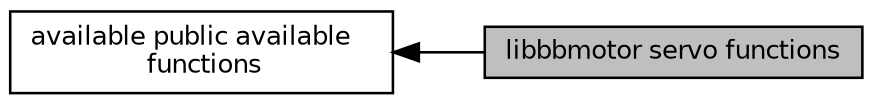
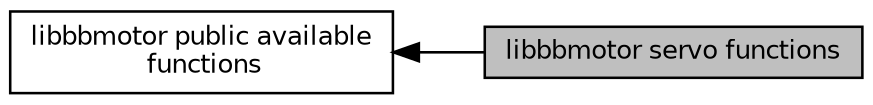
node "available public available functions": label "available public available functions" -> "libbbmotor public available functions"
